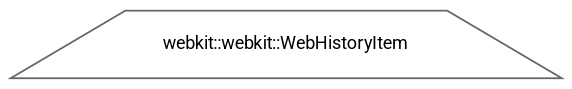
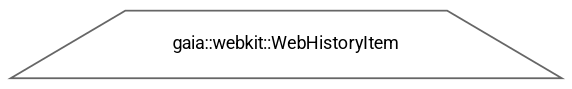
node "webkit::webkit::WebHistoryItem": label "webkit::webkit::WebHistoryItem" -> "gaia::webkit::WebHistoryItem"
